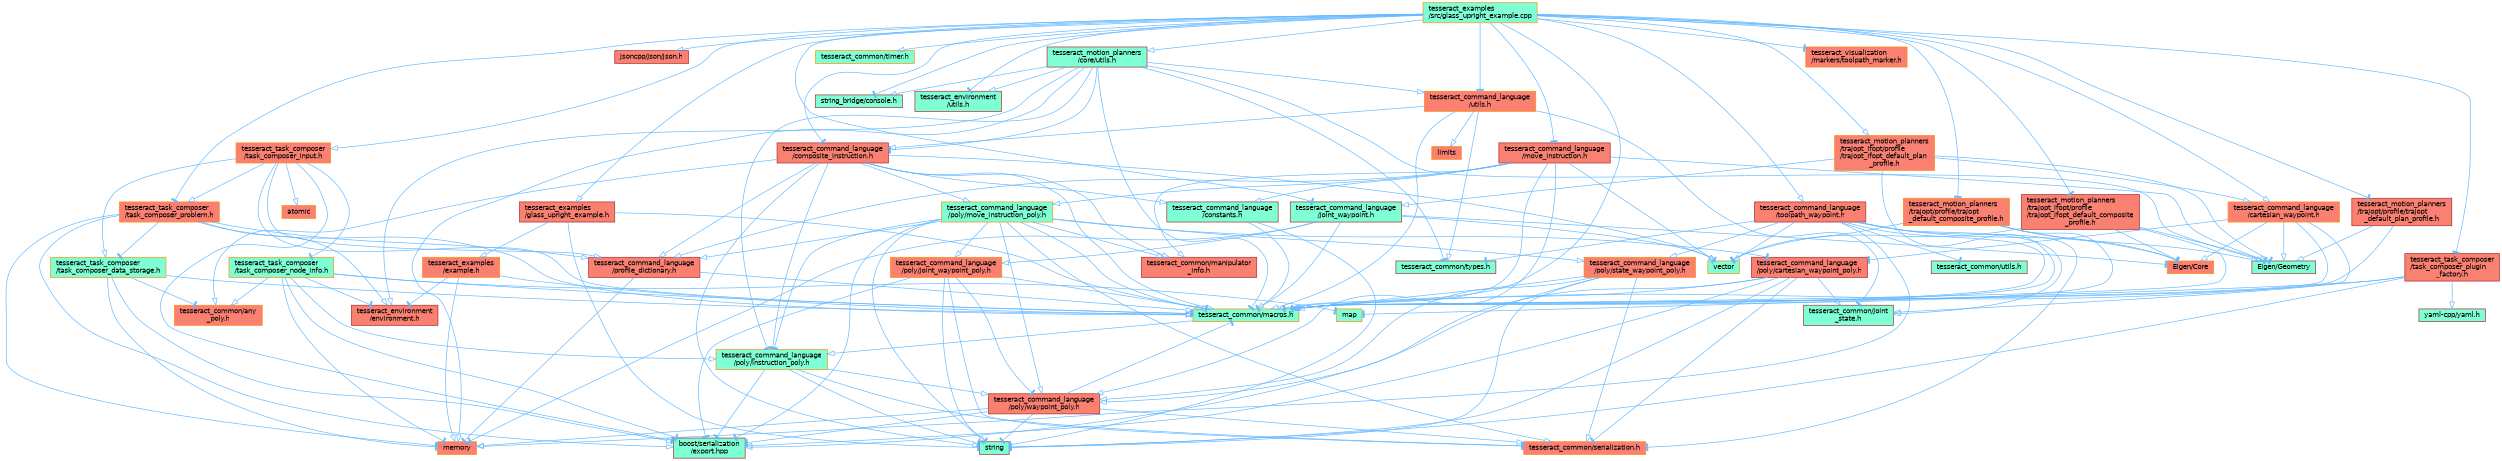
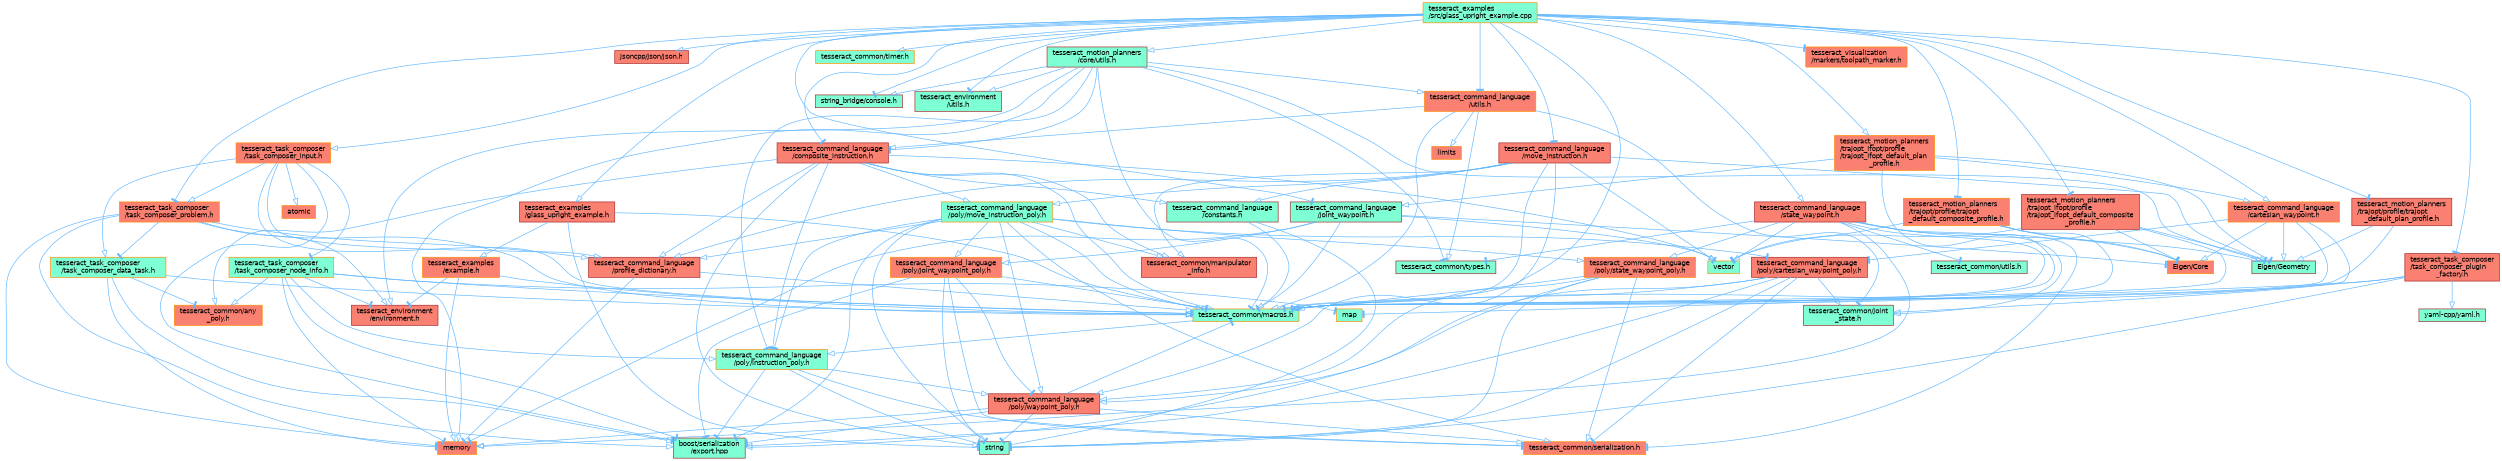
node "tesseract_command_language /toolpath_waypoint.h": label "tesseract_command_language /toolpath_waypoint.h" -> "tesseract_command_language /state_waypoint.h"
node "tesseract_task_composer /task_composer_data_storage.h": label "tesseract_task_composer /task_composer_data_storage.h" -> "tesseract_task_composer /task_composer_data_task.h"
